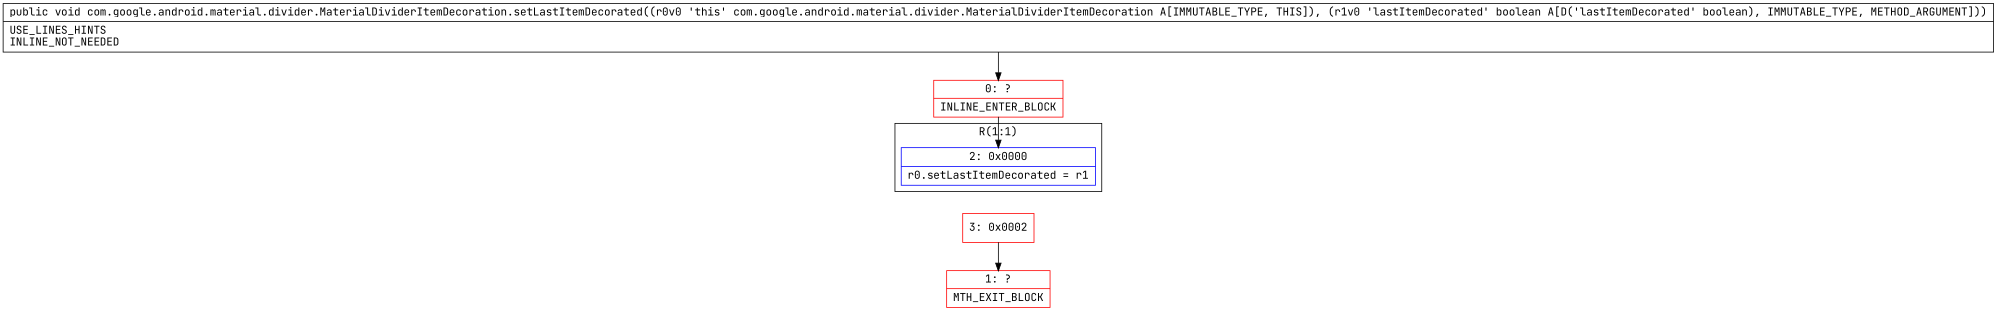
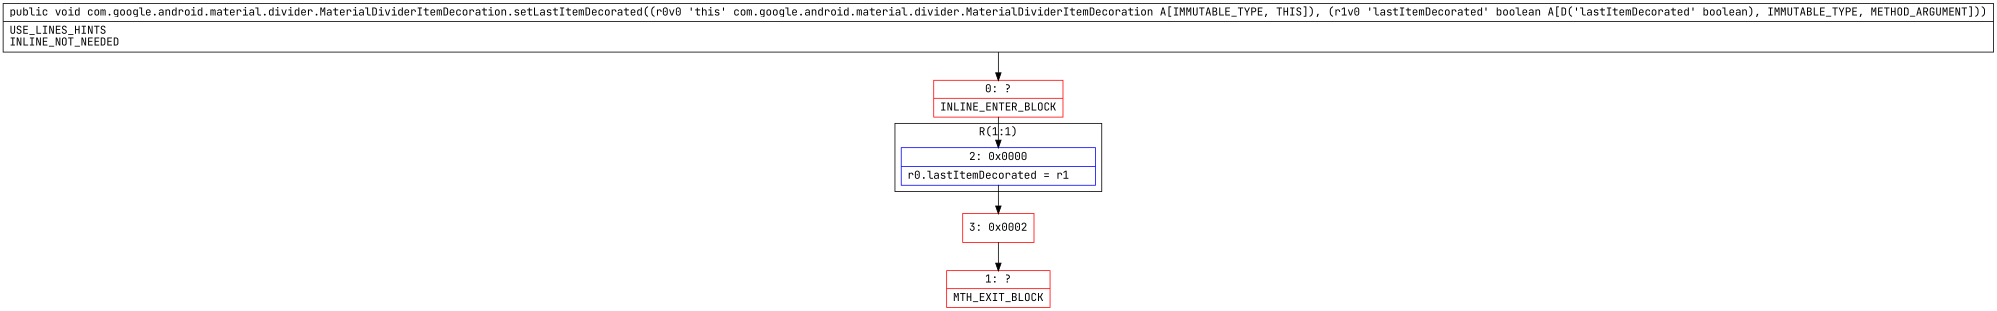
node "2: 0x0000": text "r0.setLastItemDecorated = r1" -> "r0.lastItemDecorated = r1"
edge "2: 0x0000" -> "3: 0x0002": added
